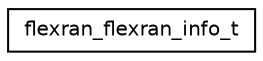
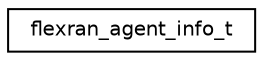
node "flexran_flexran_info_t": label "flexran_flexran_info_t" -> "flexran_agent_info_t"
